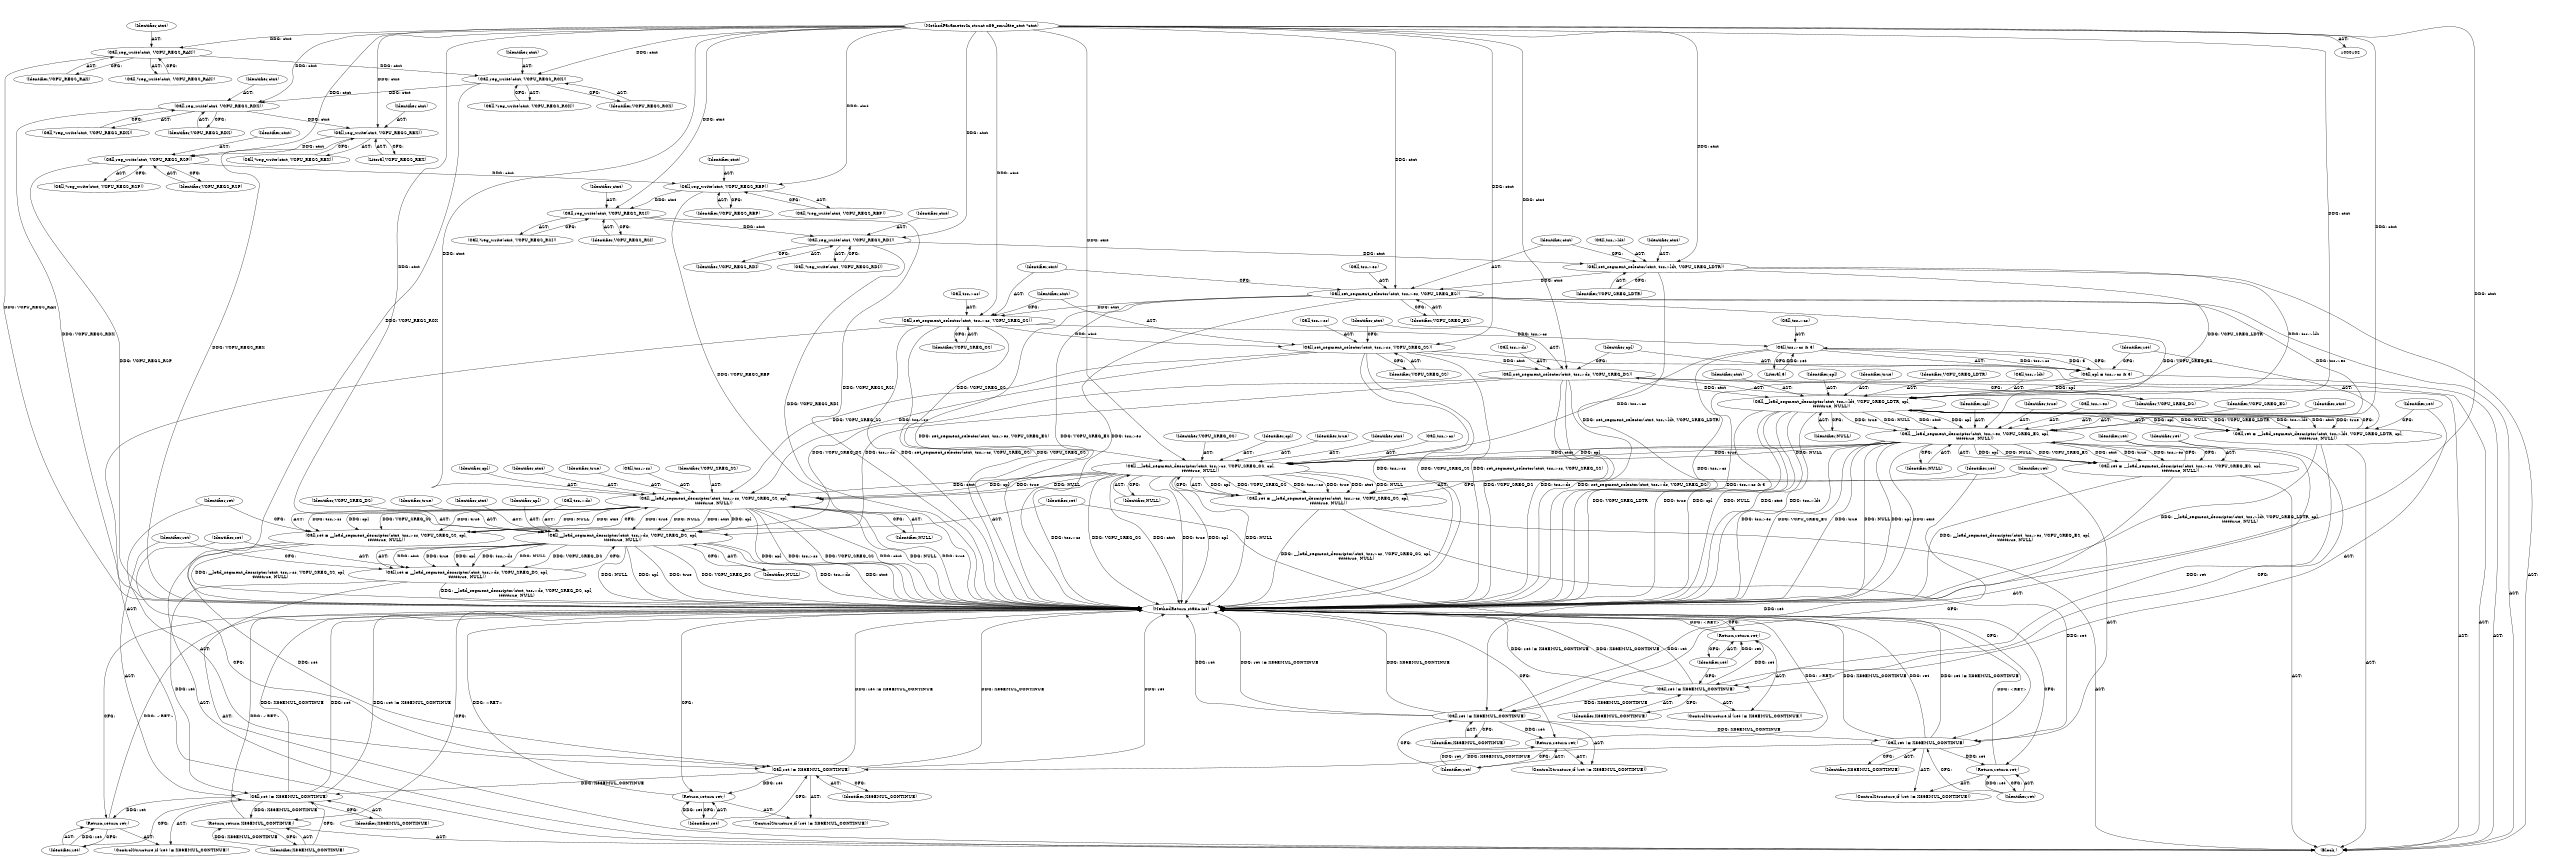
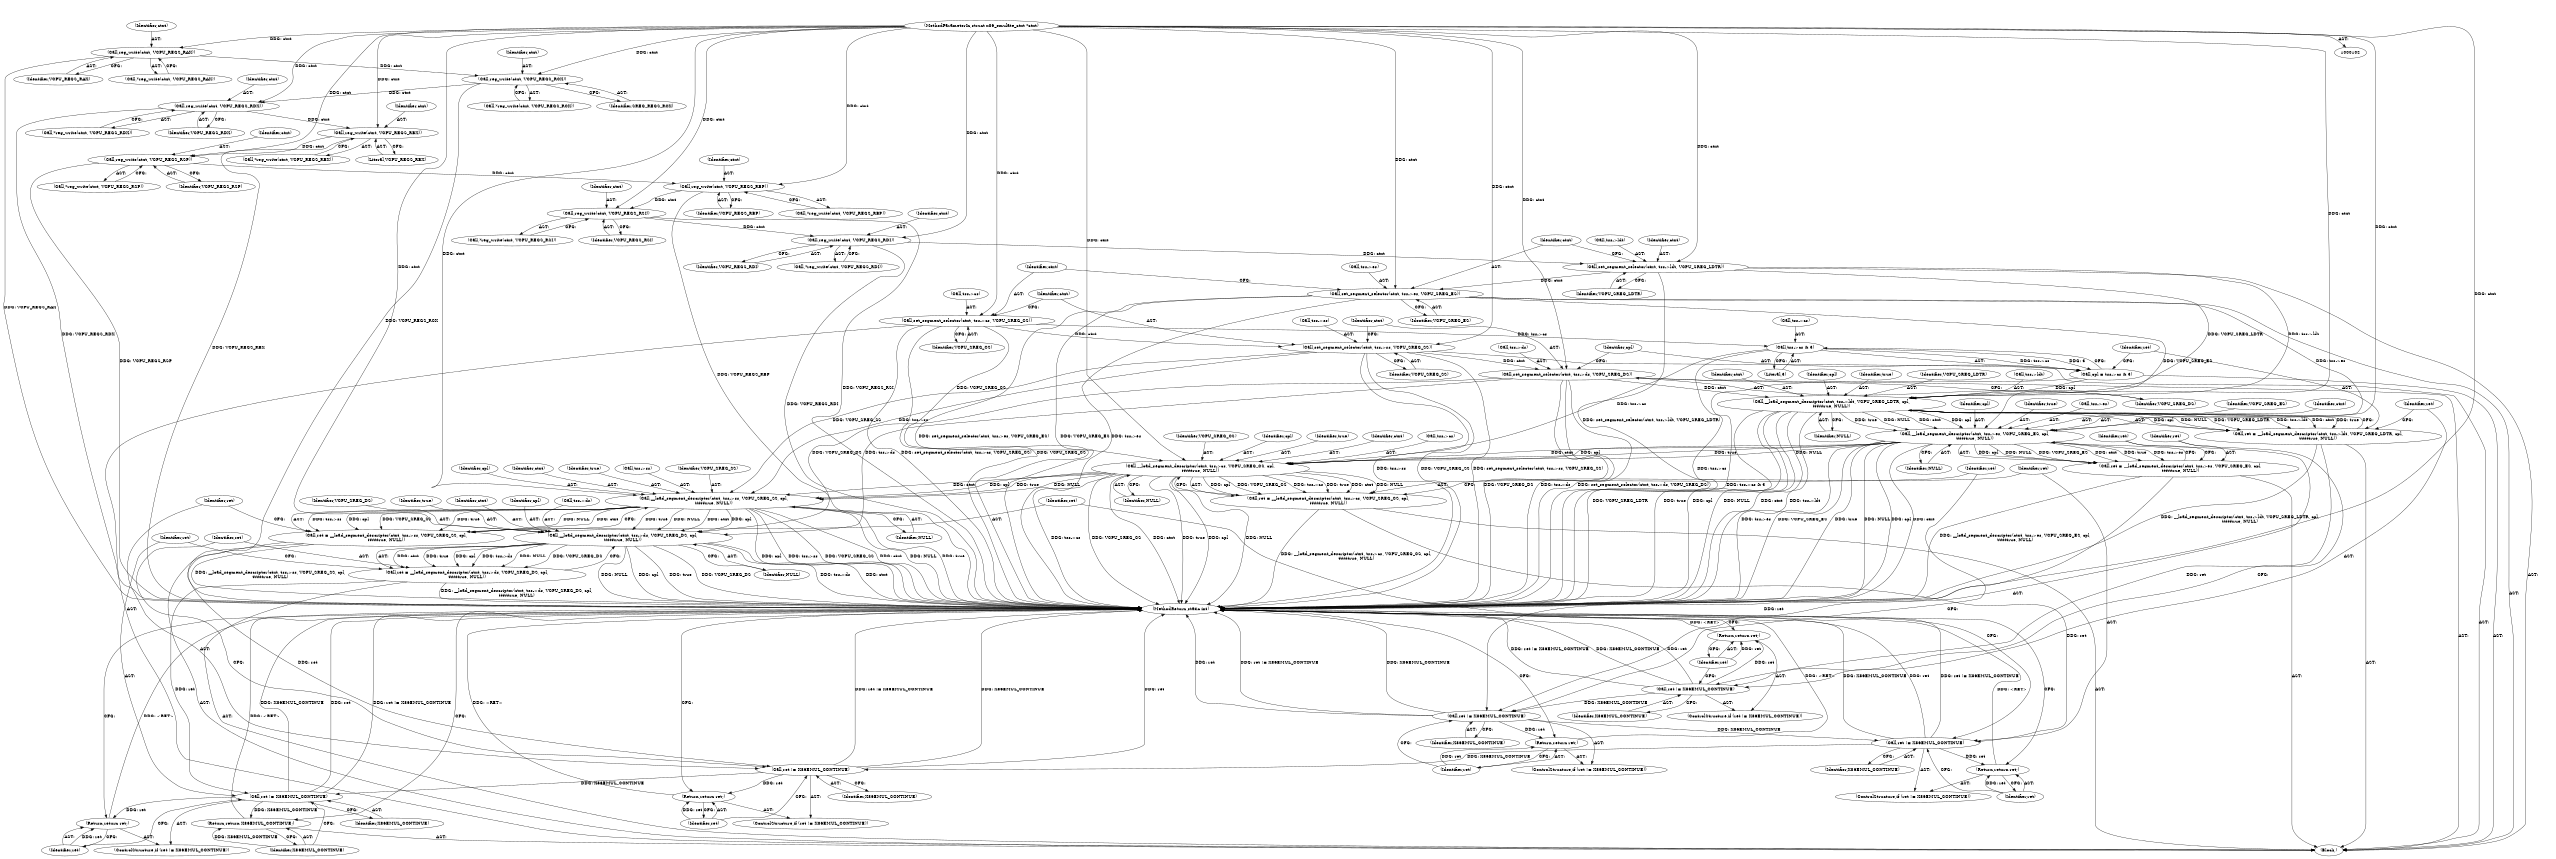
node "(Identifier,VCPU_REGS_RCX)": label "(Identifier,VCPU_REGS_RCX)" -> "(Identifier,SREG_REGS_RCX)"
edge "(Call,set_segment_selector(ctxt, tss->es, VCPU_SREG_ES))" -> "(Call,set_segment_selector(ctxt, tss->cs, VCPU_SREG_CS))": removed, label "DDG: ctxt"
edge "(Literal,3)" -> "(Call,tss->cs & 3)": label "DDG: ret" -> "AST: "
